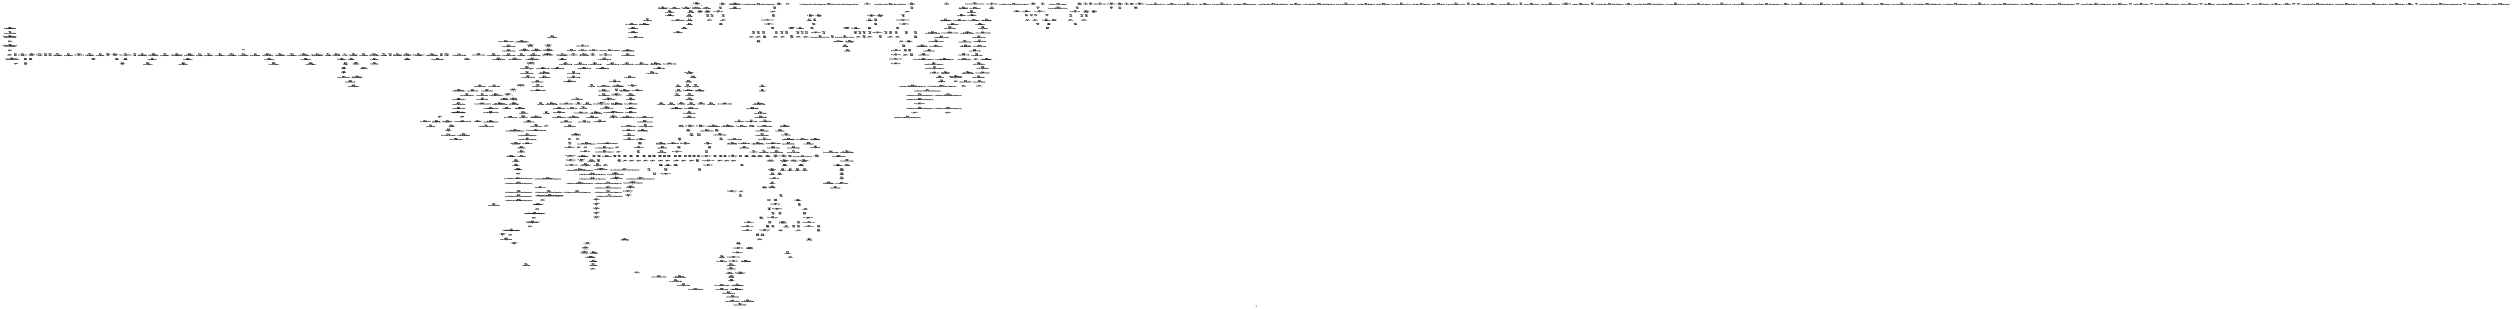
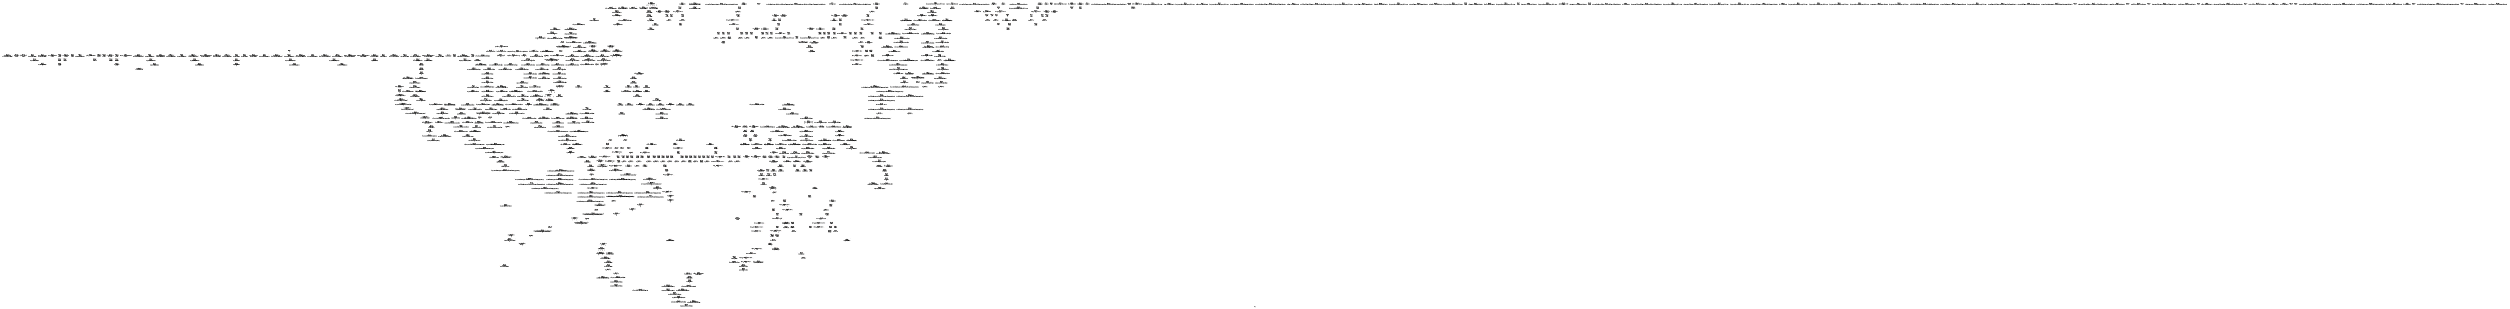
node "NodeID: 117": added
node "NodeID: 106": removed
